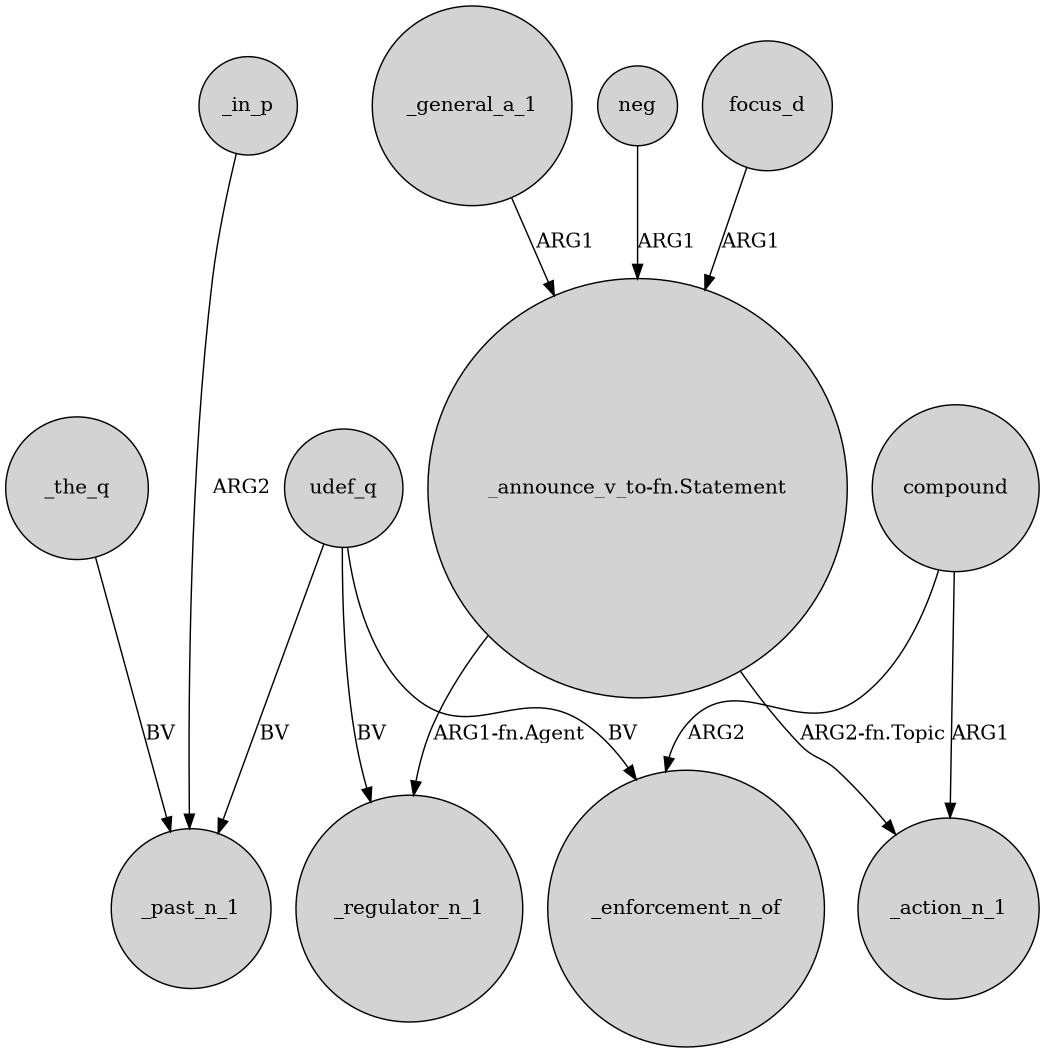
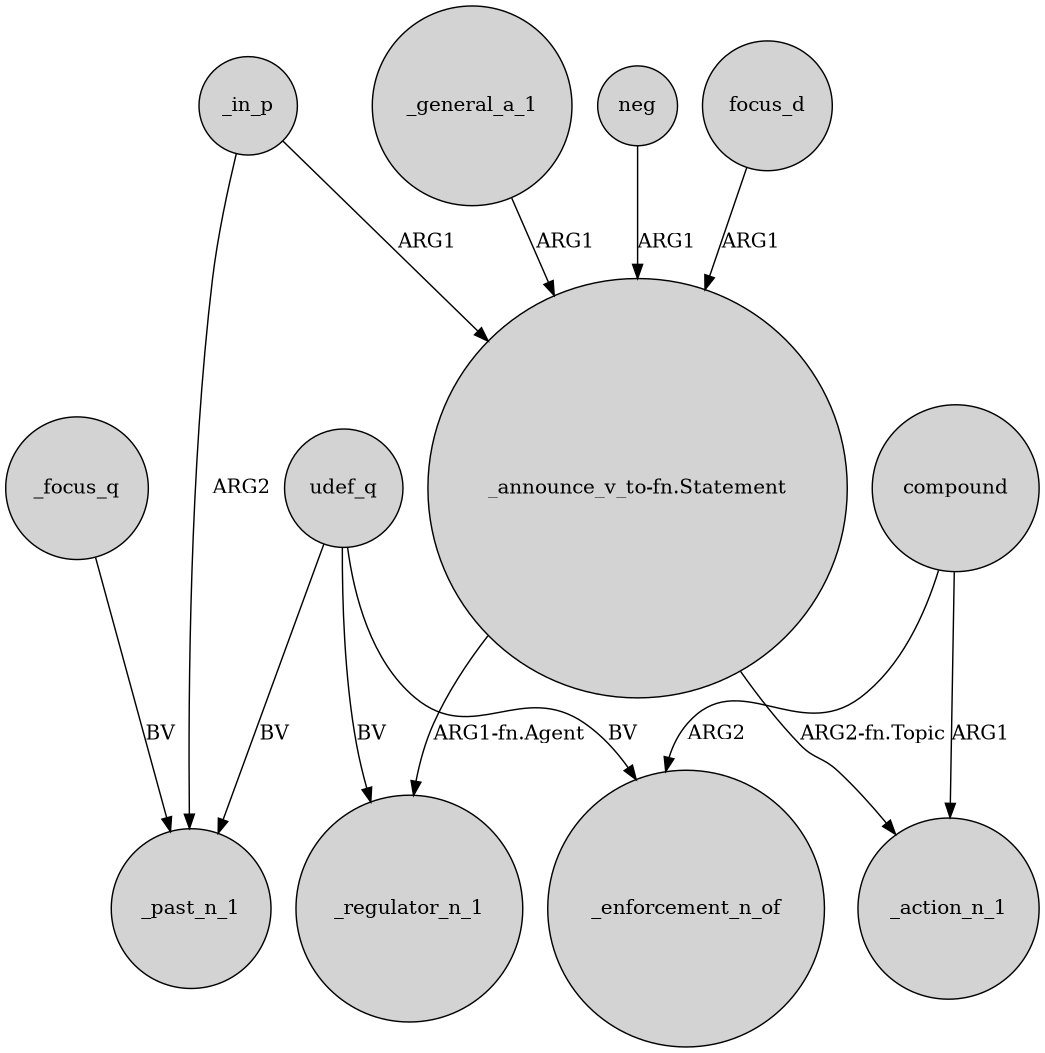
edge "_in_p" -> "_announce_v_to-fn.Statement": added, label "ARG1"
node "_the_q": label "_the_q" -> "_focus_q"
